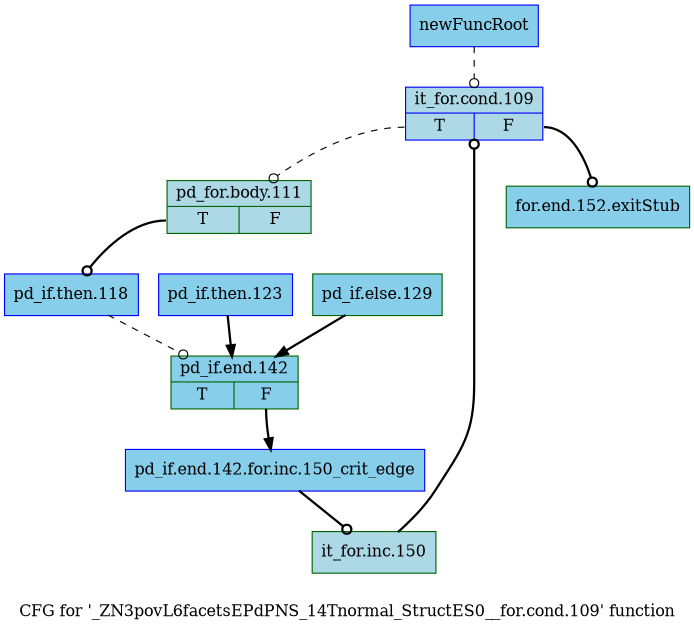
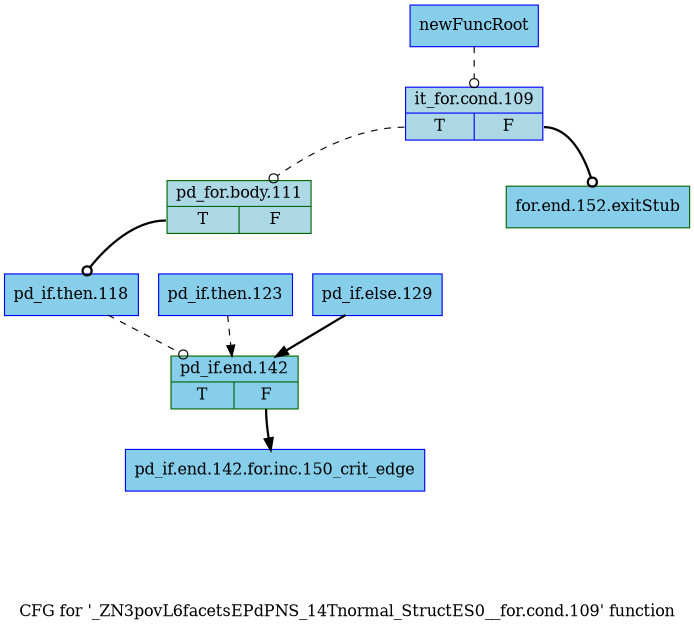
node "pd_if.else.129": color darkgreen -> blue
edge "pd_if.then.123" -> "pd_if.end.142": style bold -> dashed
node "it_for.inc.150": removed
